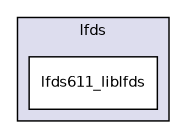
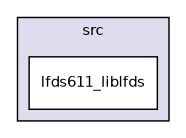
cluster "lfds": label "lfds" -> "src"
